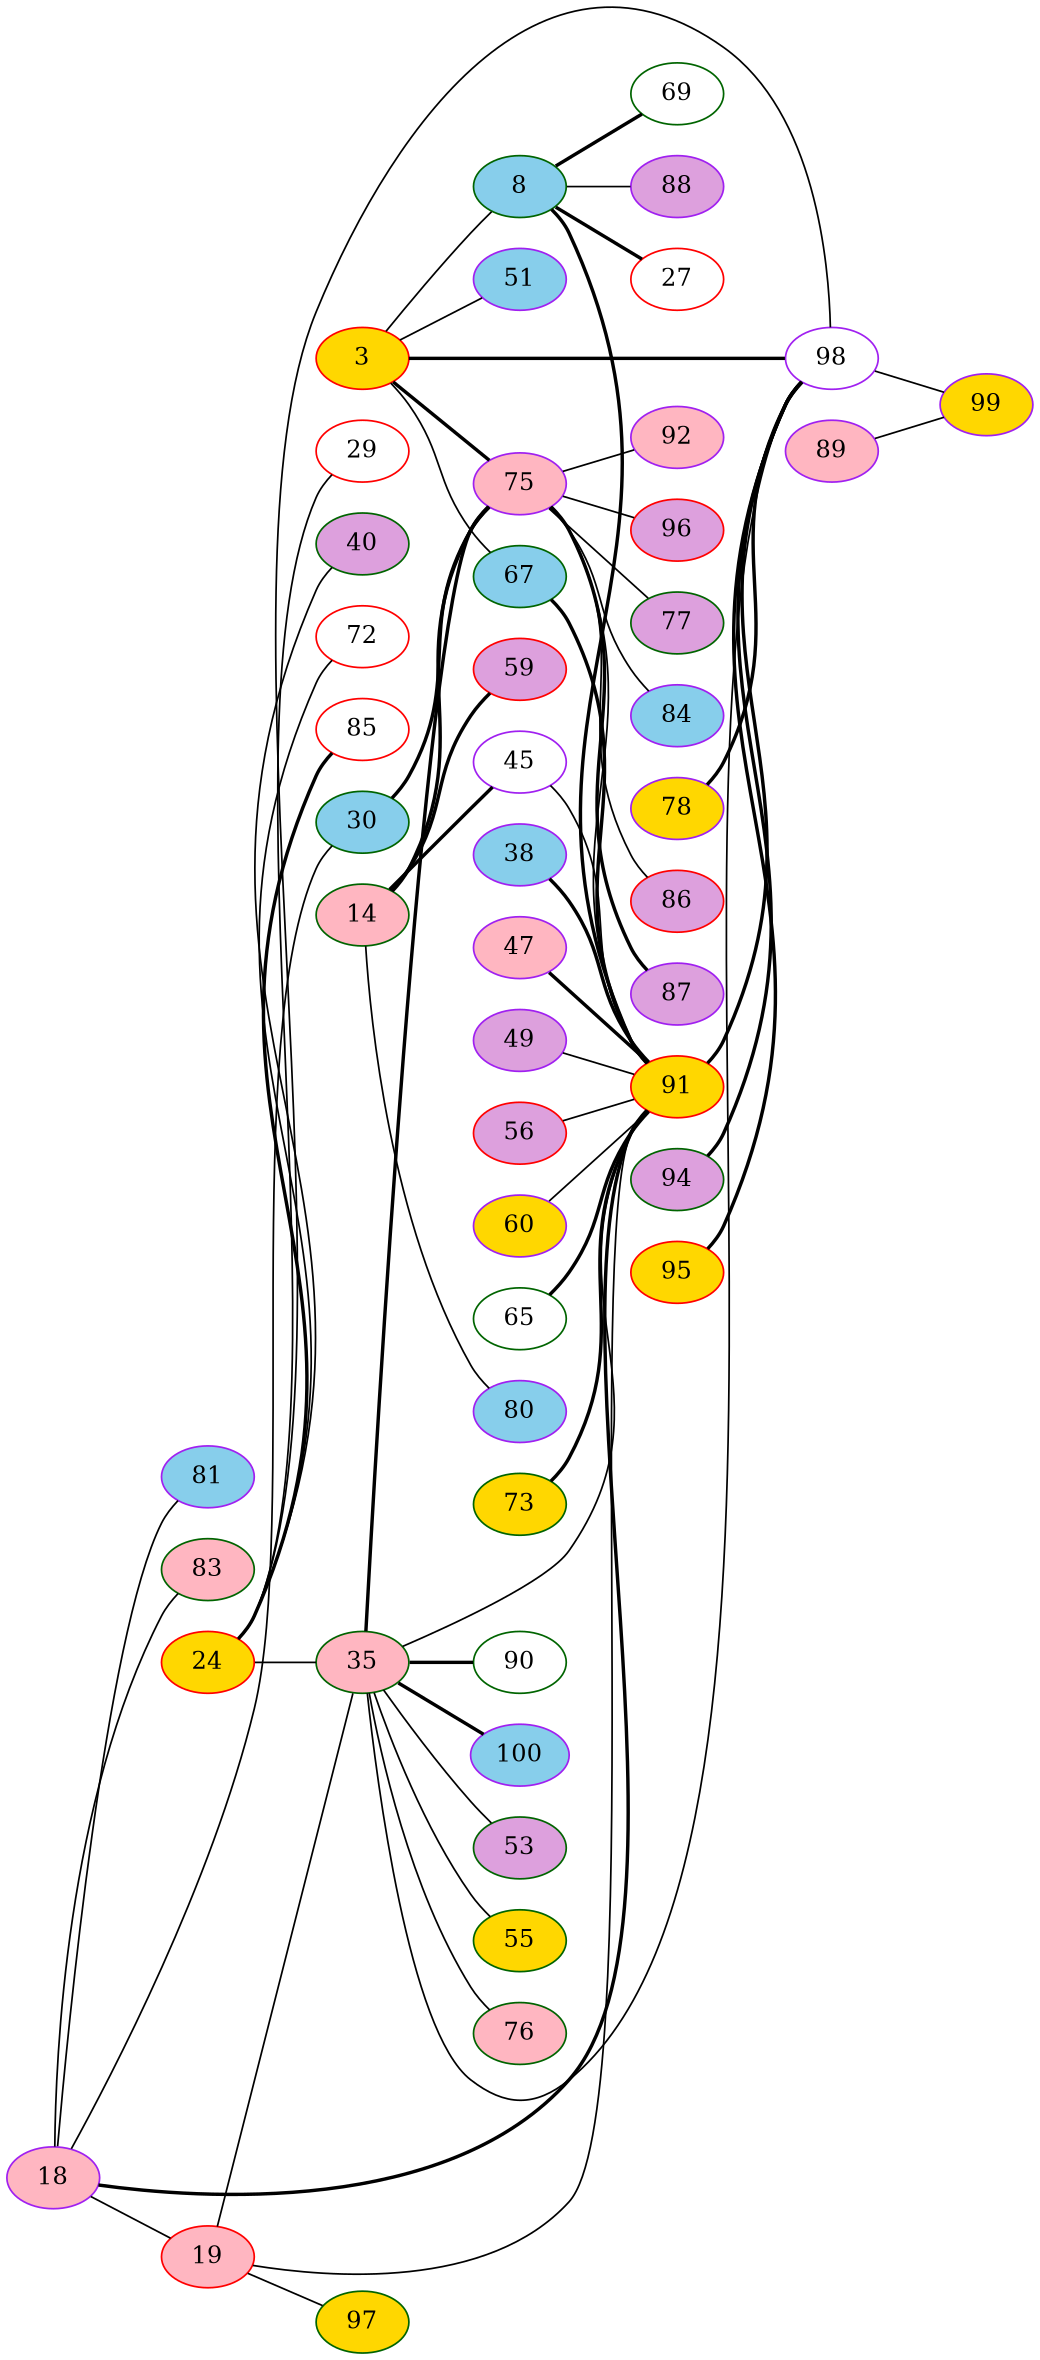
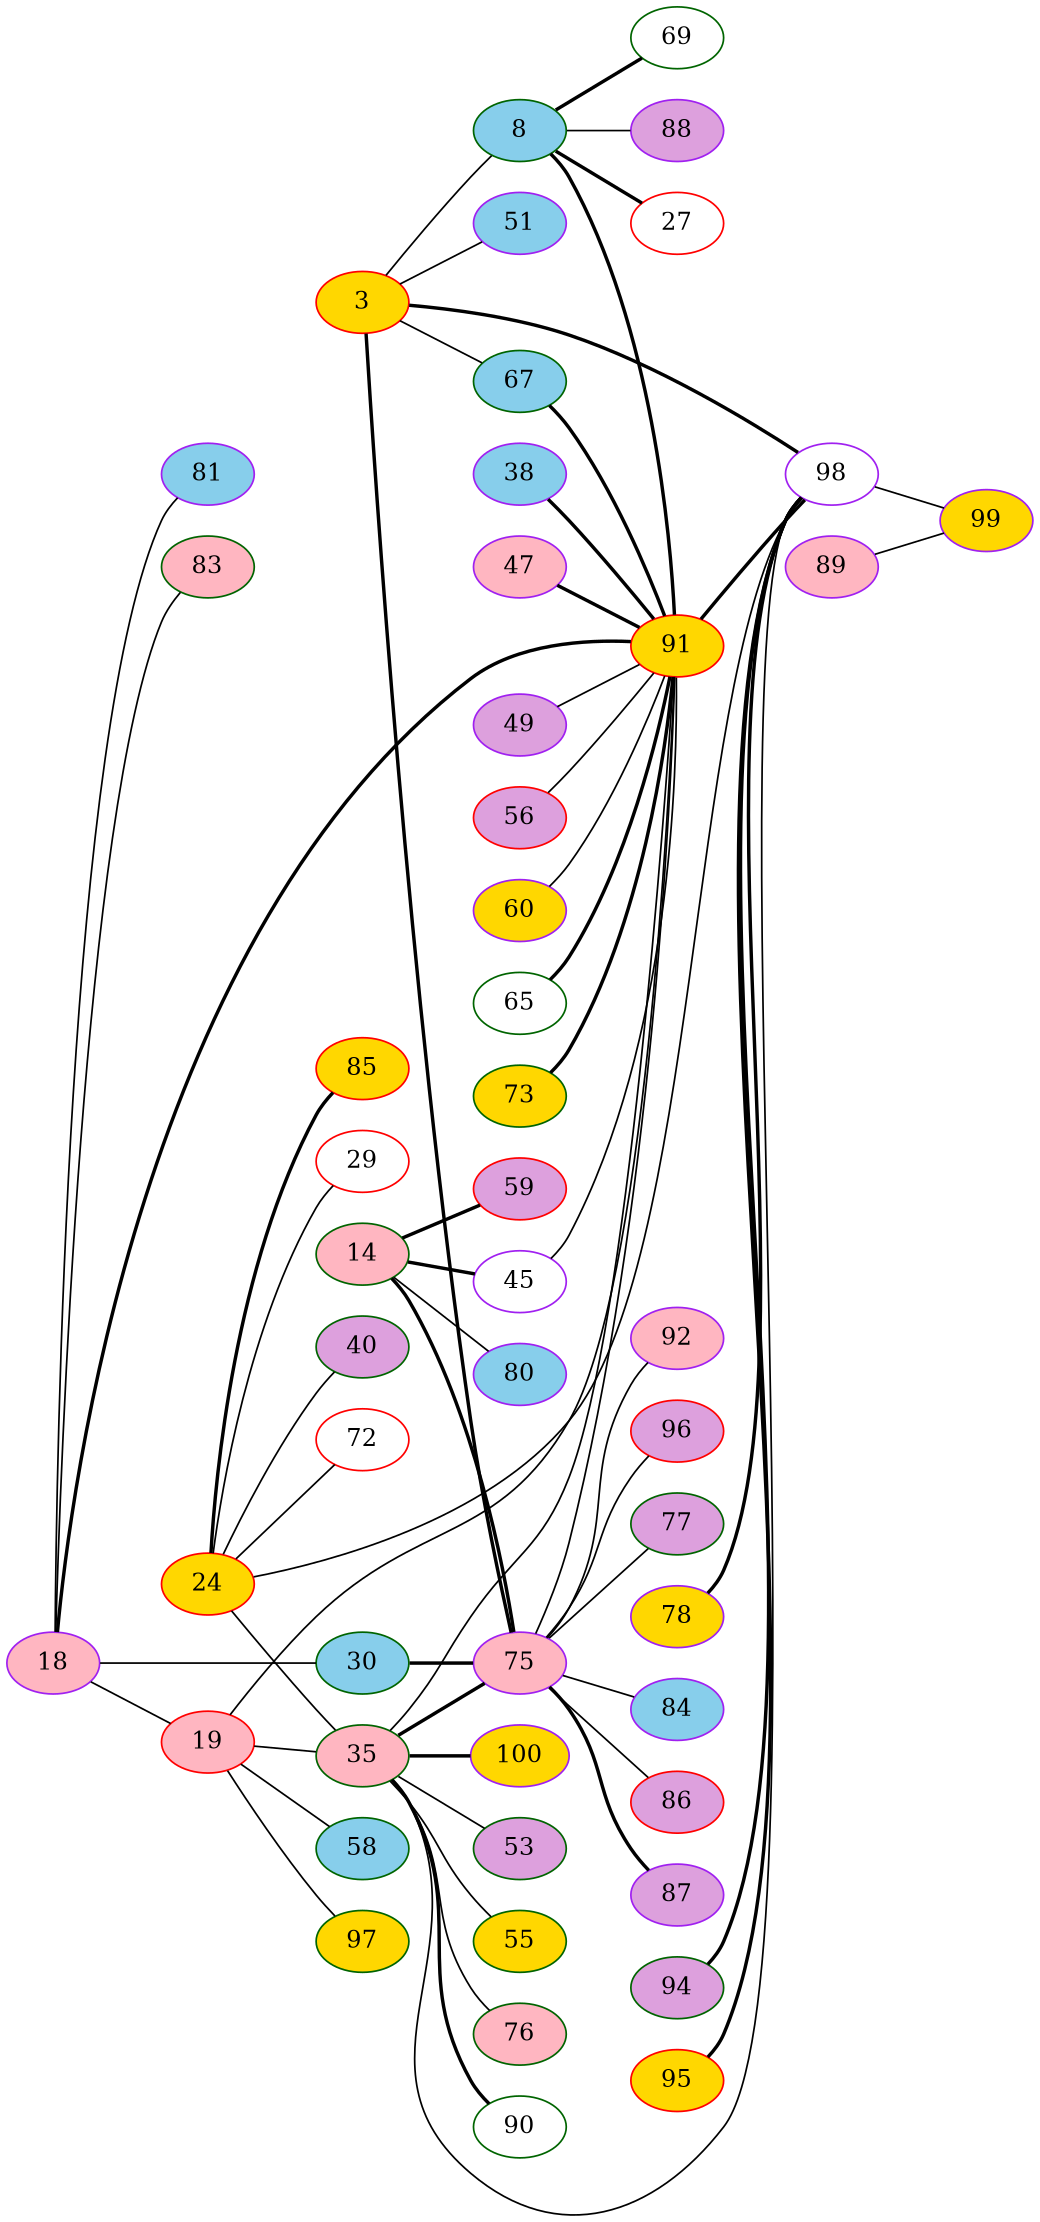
node "85": fillcolor white -> gold
node "100": fillcolor skyblue -> gold
node "58": added
